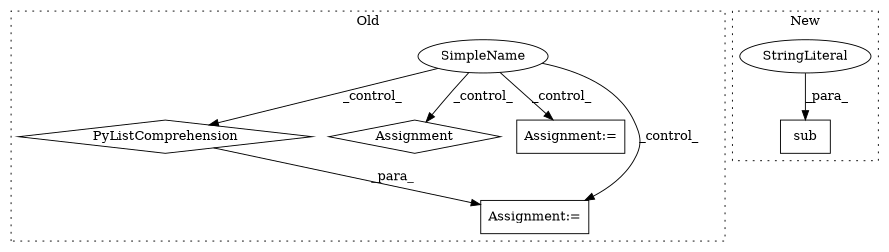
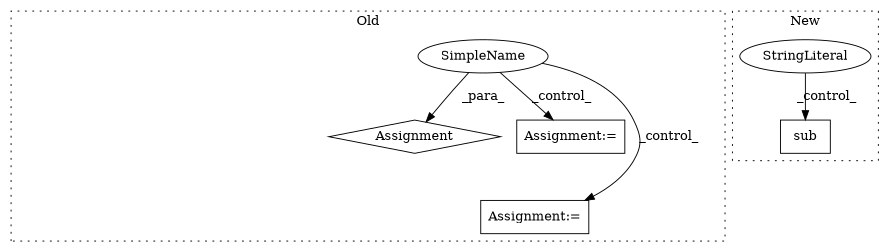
edge "SimpleName" -> "Assignment": label "_control_" -> "_para_"
edge "StringLiteral" -> "sub": label "_para_" -> "_control_"
node "PyListComprehension": removed
